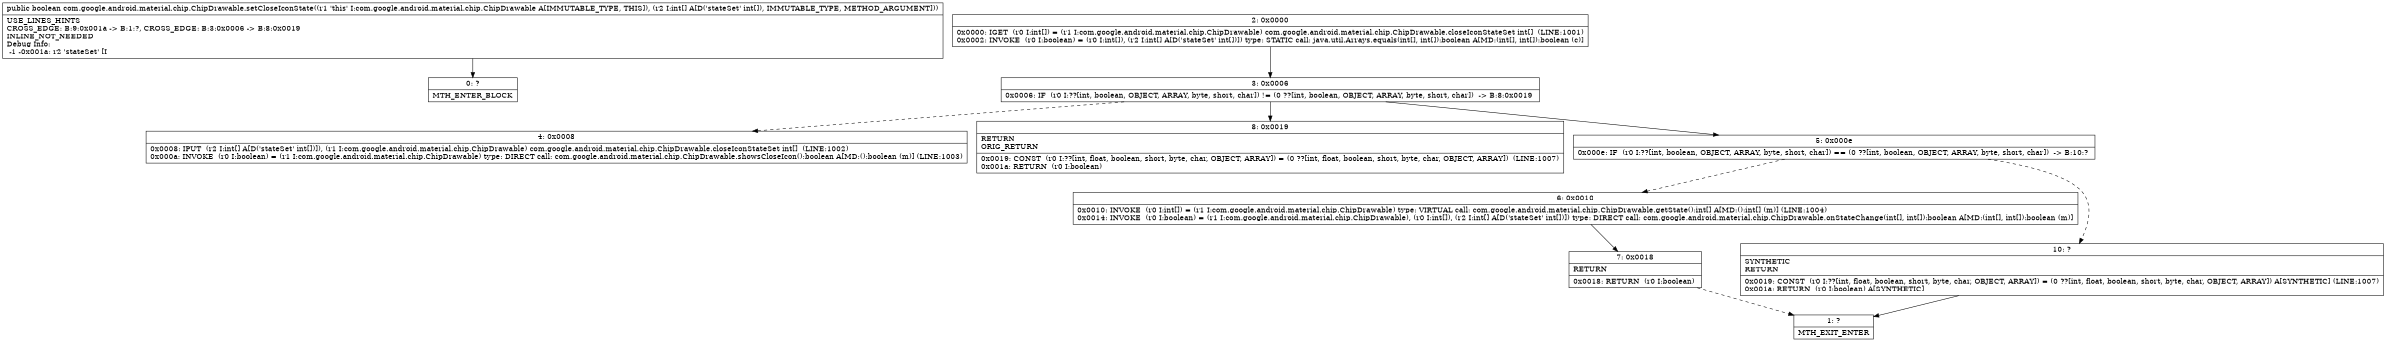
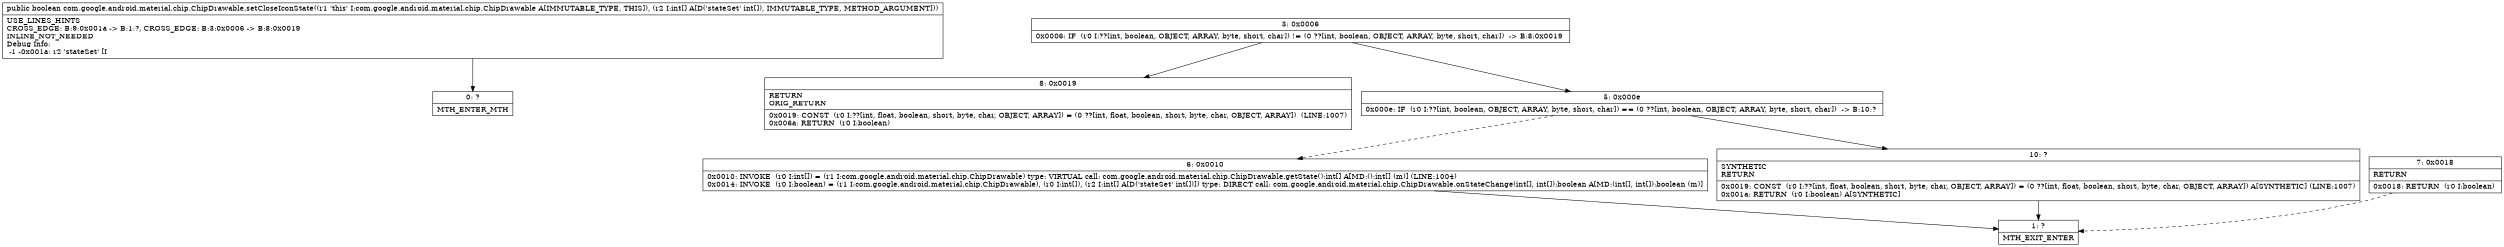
node "2: 0x0000": removed
node "0: ?": text "MTH_ENTER_BLOCK" -> "MTH_ENTER_MTH"
node "4: 0x0008": removed
node "8: 0x0019": text "0x001a: RETURN  (r0 I:boolean)" -> "0x006a: RETURN  (r0 I:boolean)"
edge "5: 0x000e" -> "10: ?": style dashed -> solid
edge "6: 0x0010" -> "7: 0x0018": now "6: 0x0010" -> "1: ?"
